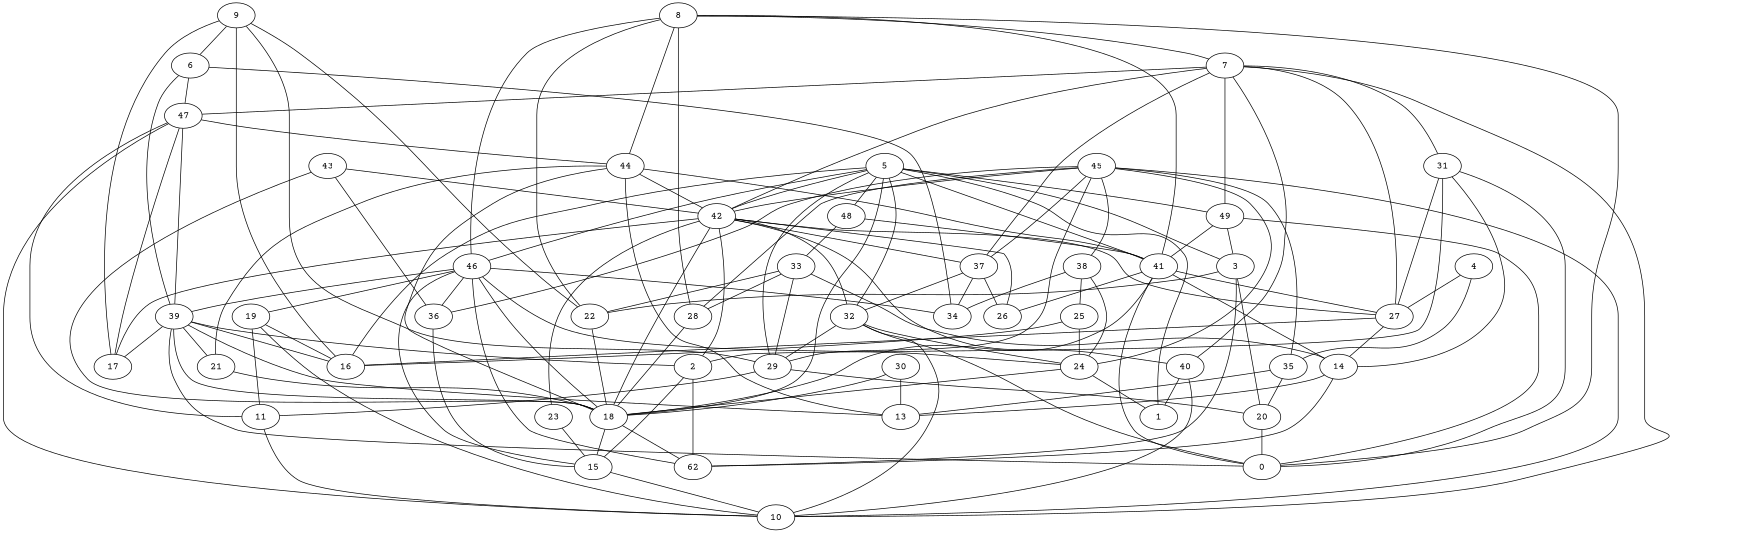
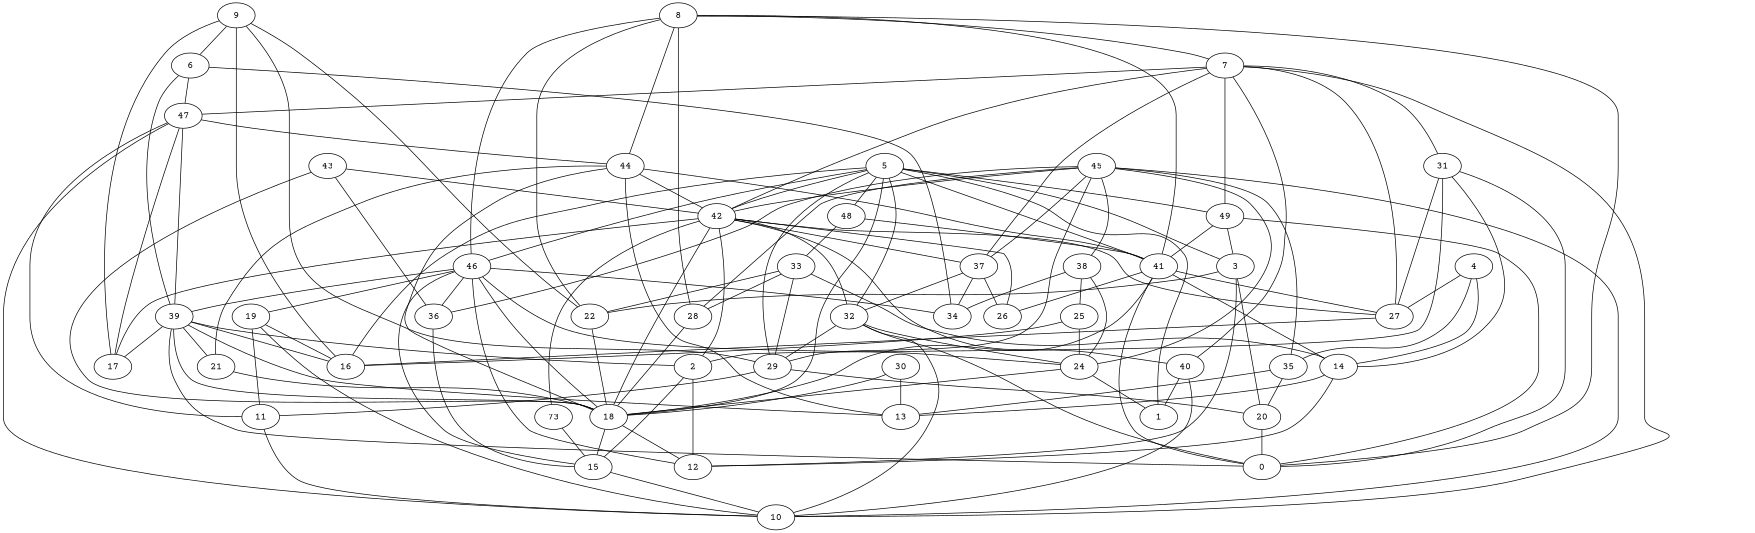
edge "27" -- "14": now "4" -- "14"
node "23": label "23" -> "73"
node "62": label "62" -> "12"
